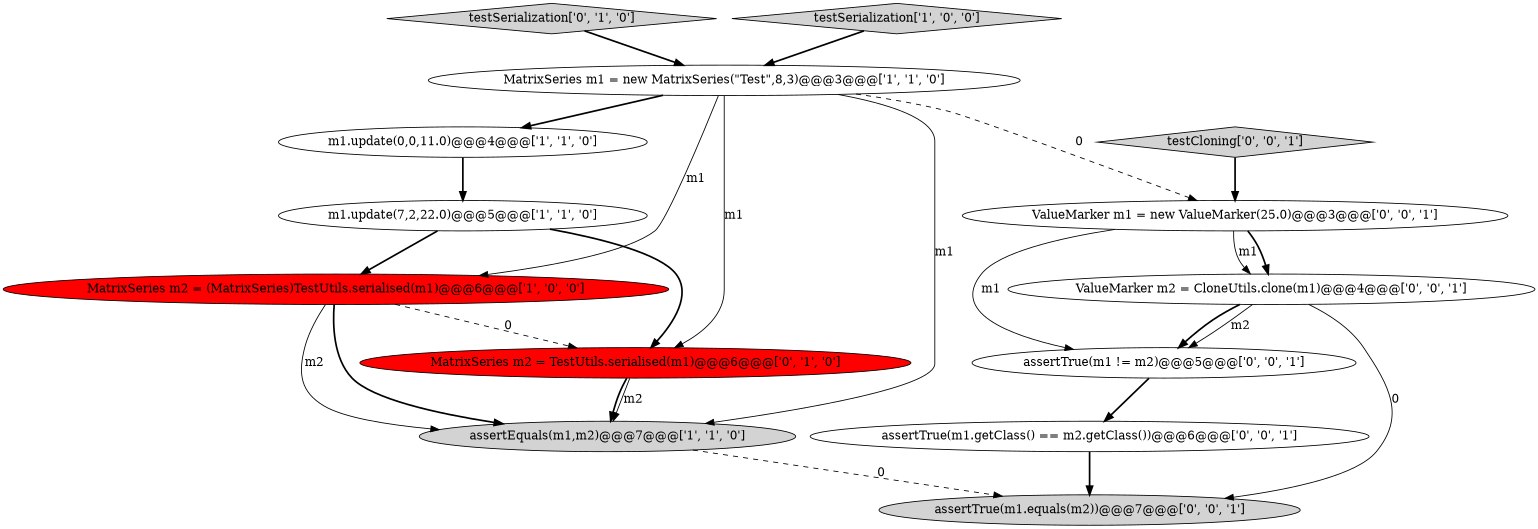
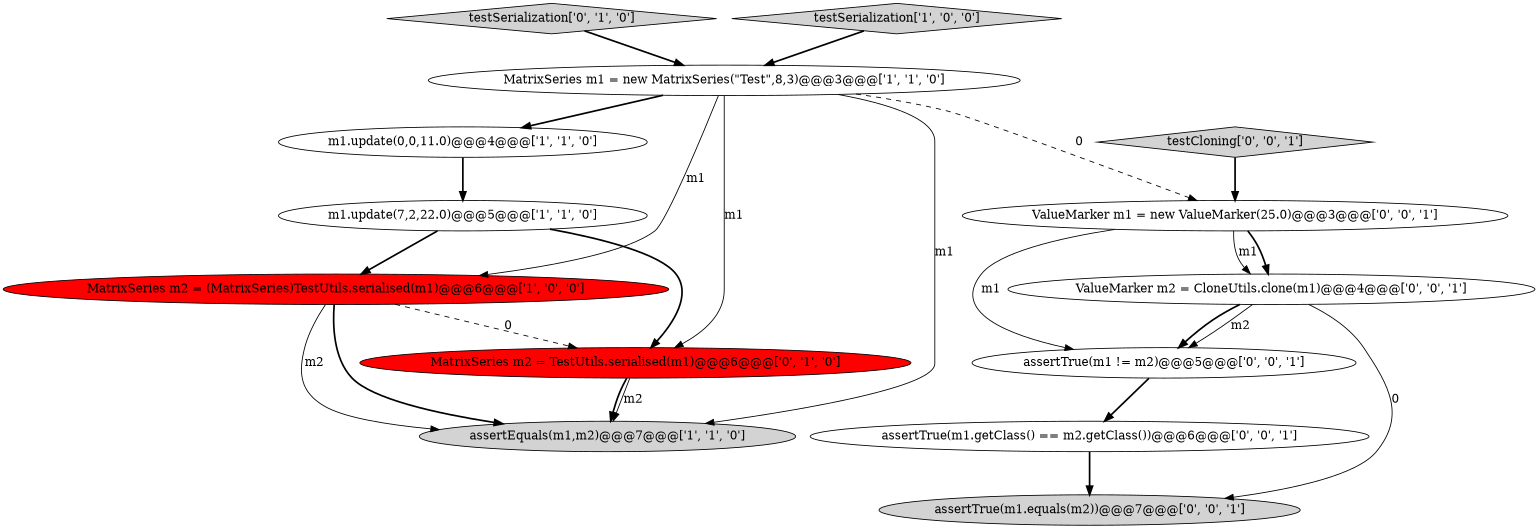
edge "assertEquals(m1,m2)@@@7@@@['1', '1', '0']" -> "assertTrue(m1.equals(m2))@@@7@@@['0', '0', '1']": removed, label "0"
